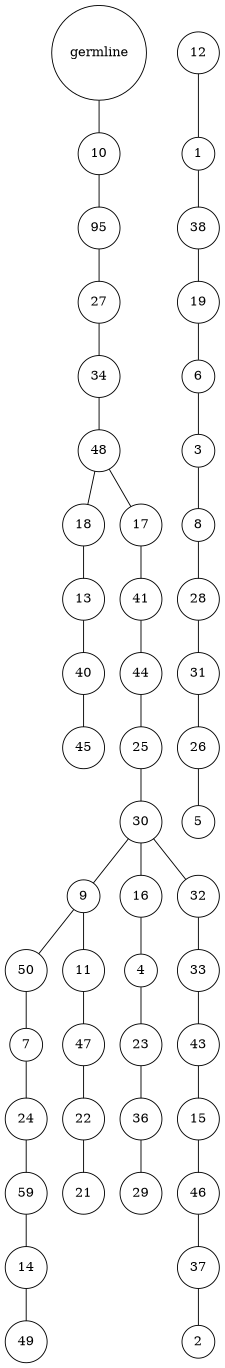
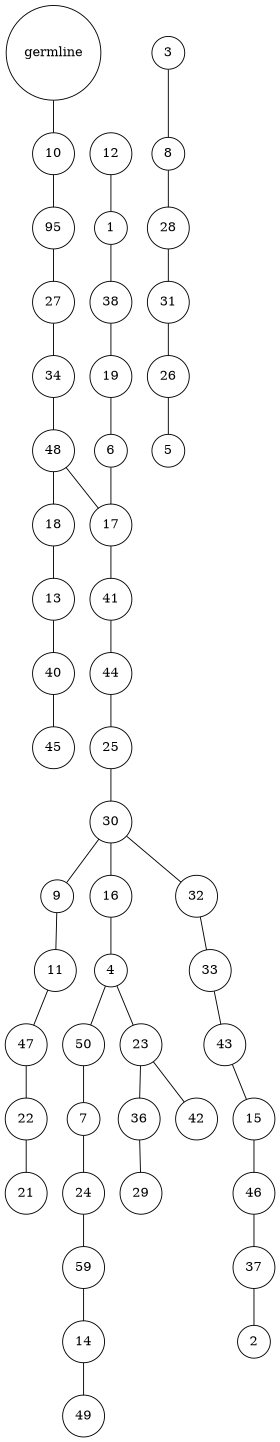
edge "6" -- "3": now "6" -- "17"
edge "9" -- "50": now "4" -- "50"
node "42": added
